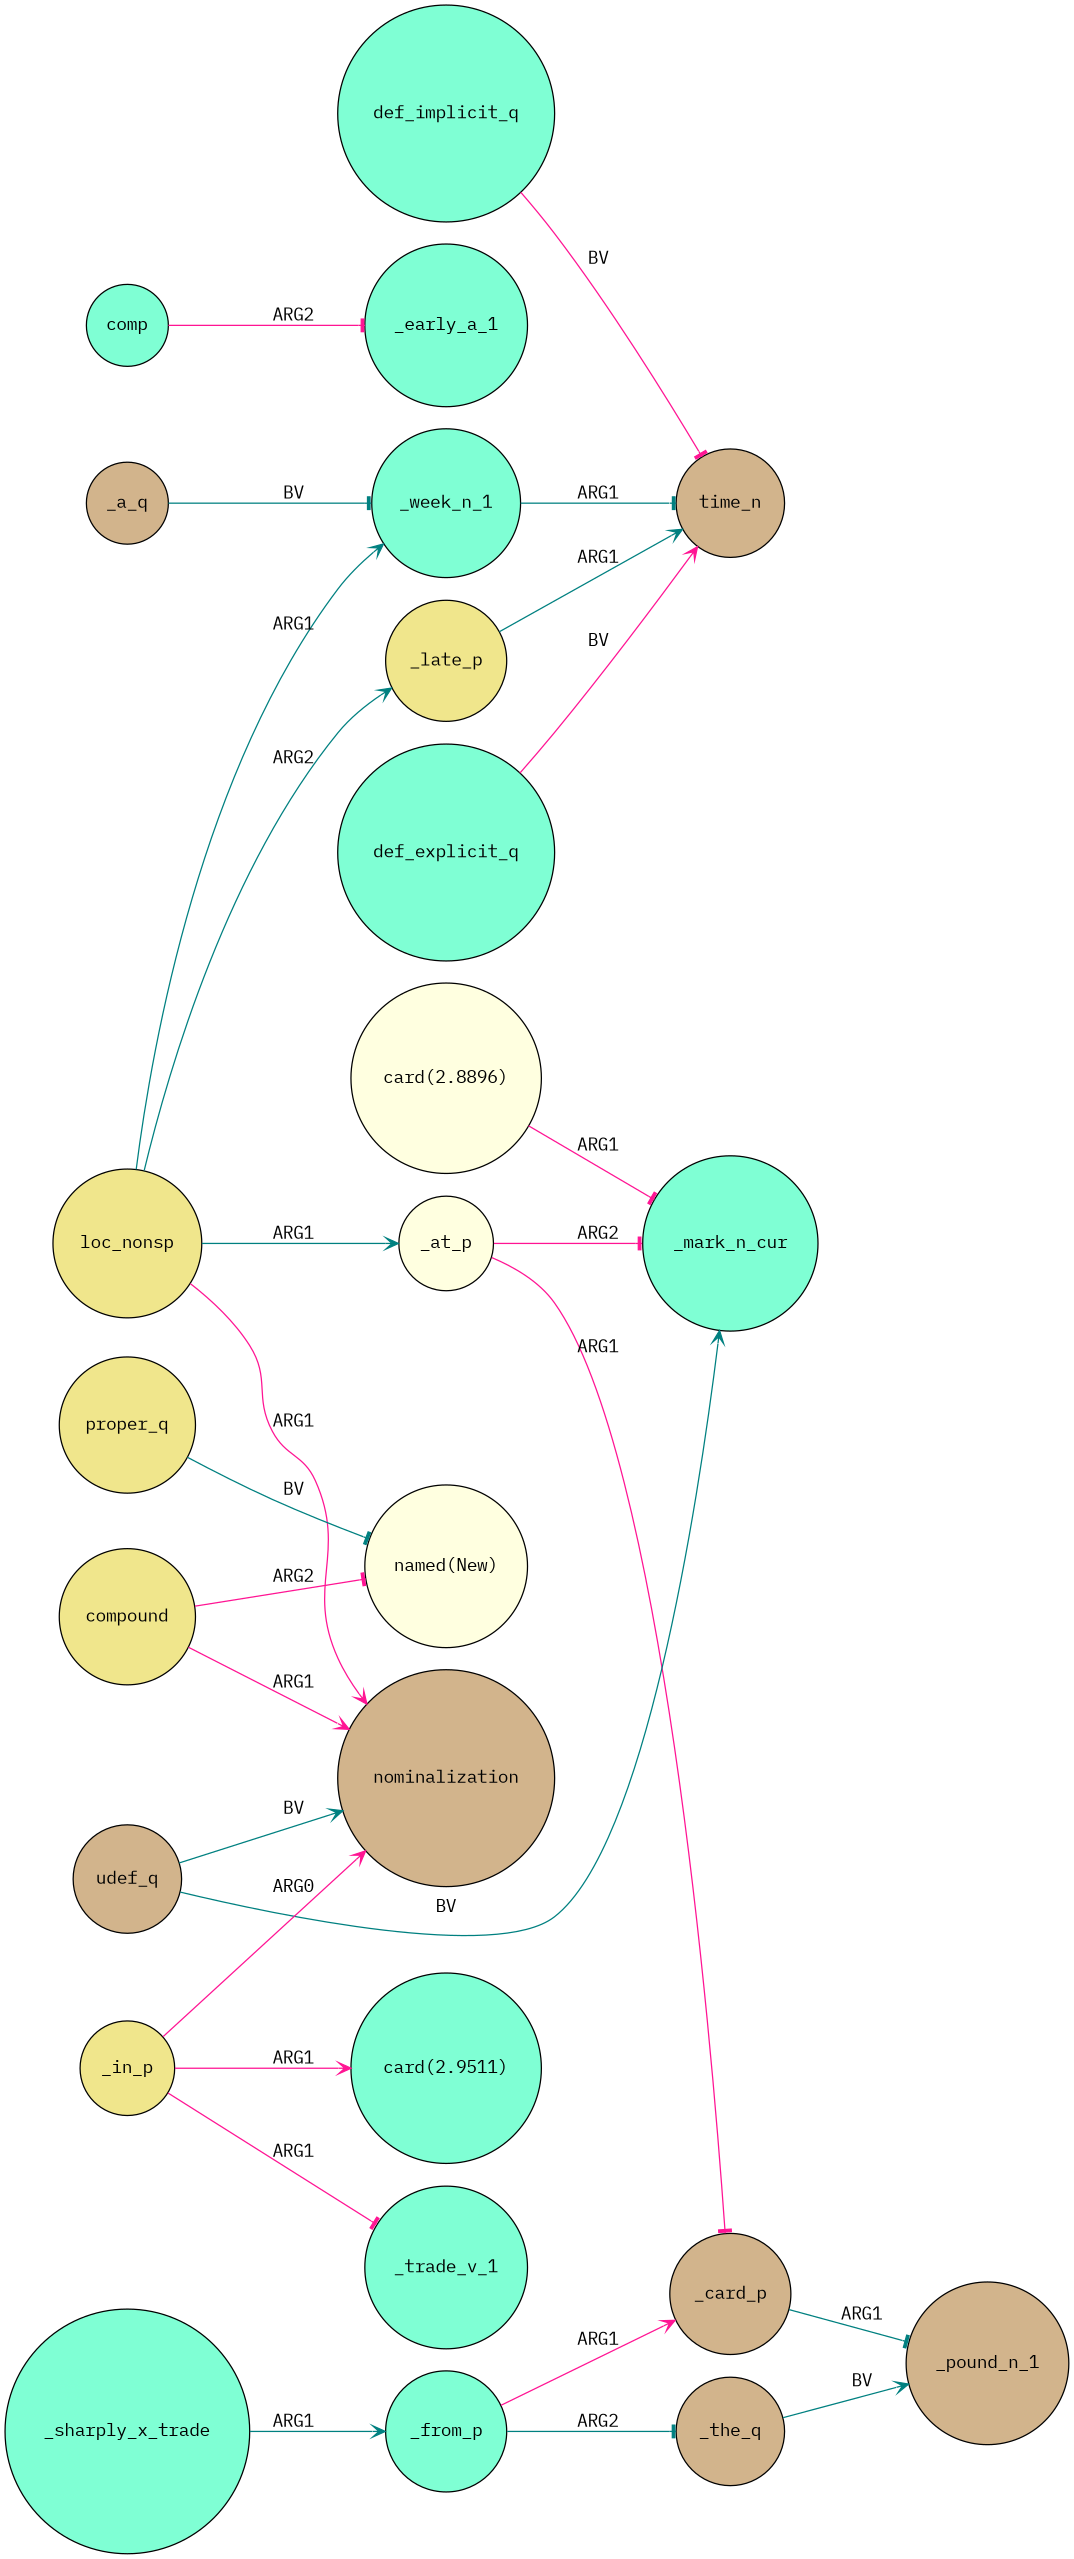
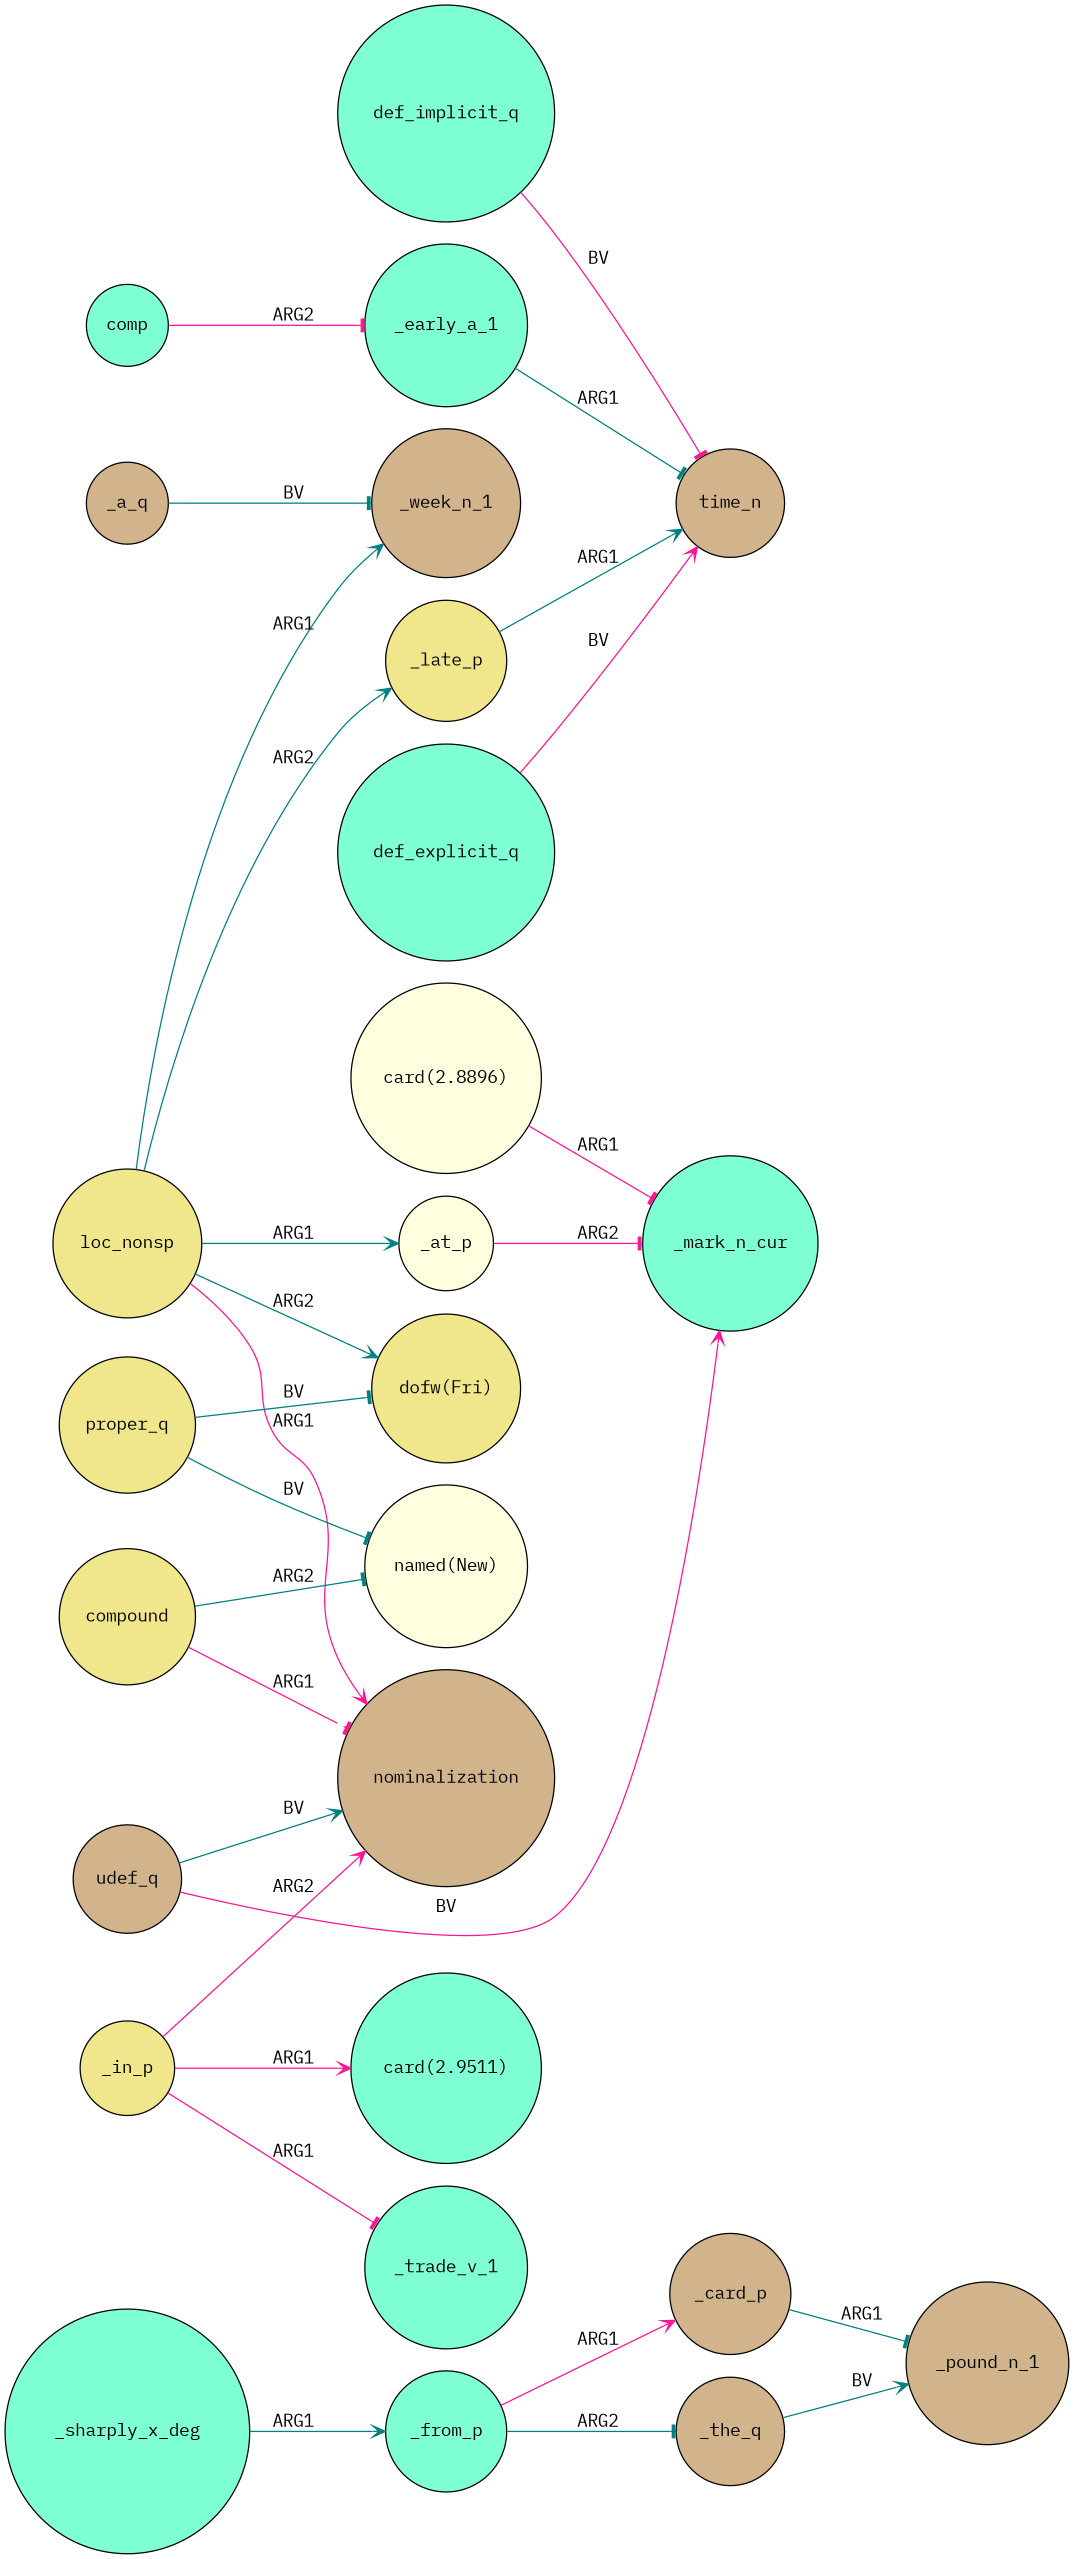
node "_week_n_1": fillcolor aquamarine -> tan
edge "_week_n_1" -> "time_n": now "_early_a_1" -> "time_n"
node "dofw(Fri)": added
edge "compound" -> "named(New)": color deeppink -> teal
edge "compound" -> "nominalization": arrowhead vee -> tee
edge "_at_p" -> "_card_p": removed, label "ARG1"
edge "udef_q" -> "_mark_n_cur": color teal -> deeppink
edge "_in_p" -> "nominalization": label "ARG0" -> "ARG2"
node "_sharply_x_trade": label "_sharply_x_trade" -> "_sharply_x_deg"
